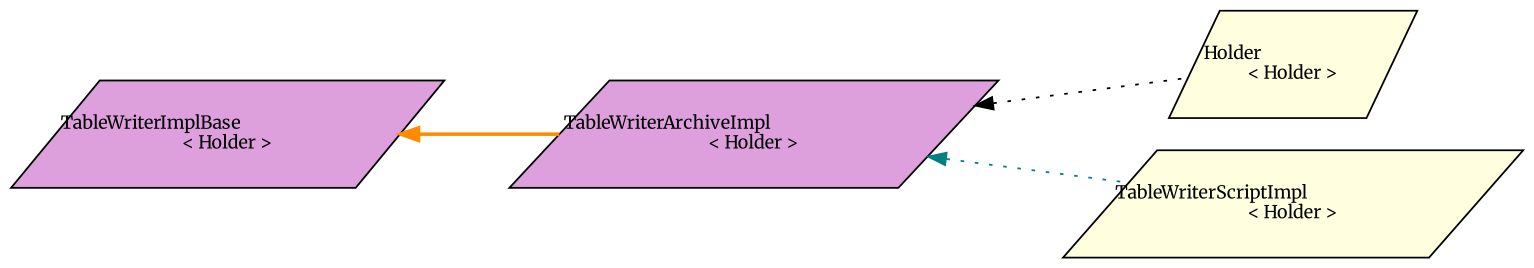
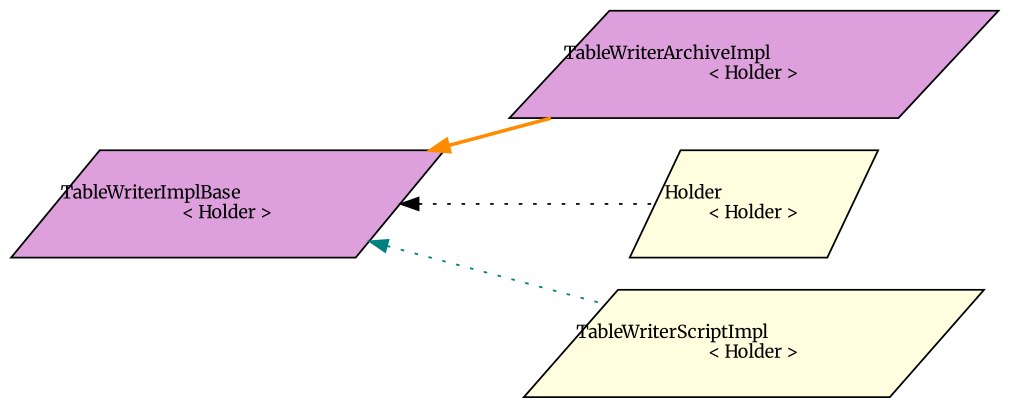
edge "Holder < Holder >" -> "TableWriterArchiveImpl < Holder >": now "Holder < Holder >" -> "TableWriterImplBase < Holder >"
edge "TableWriterScriptImpl < Holder >" -> "TableWriterArchiveImpl < Holder >": now "TableWriterScriptImpl < Holder >" -> "TableWriterImplBase < Holder >"
